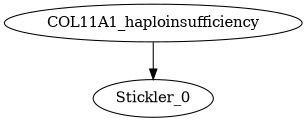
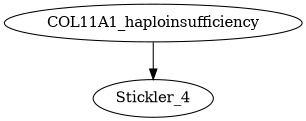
node "Stickler_0": label "Stickler_0" -> "Stickler_4"
